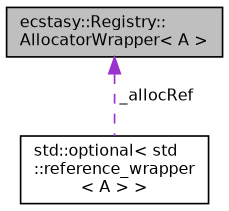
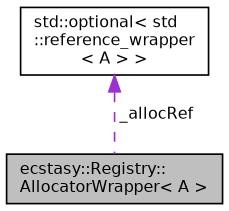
edge "std::optional< std ::reference_wrapper < A > >" -> "ecstasy::Registry:: AllocatorWrapper< A >": reversed
